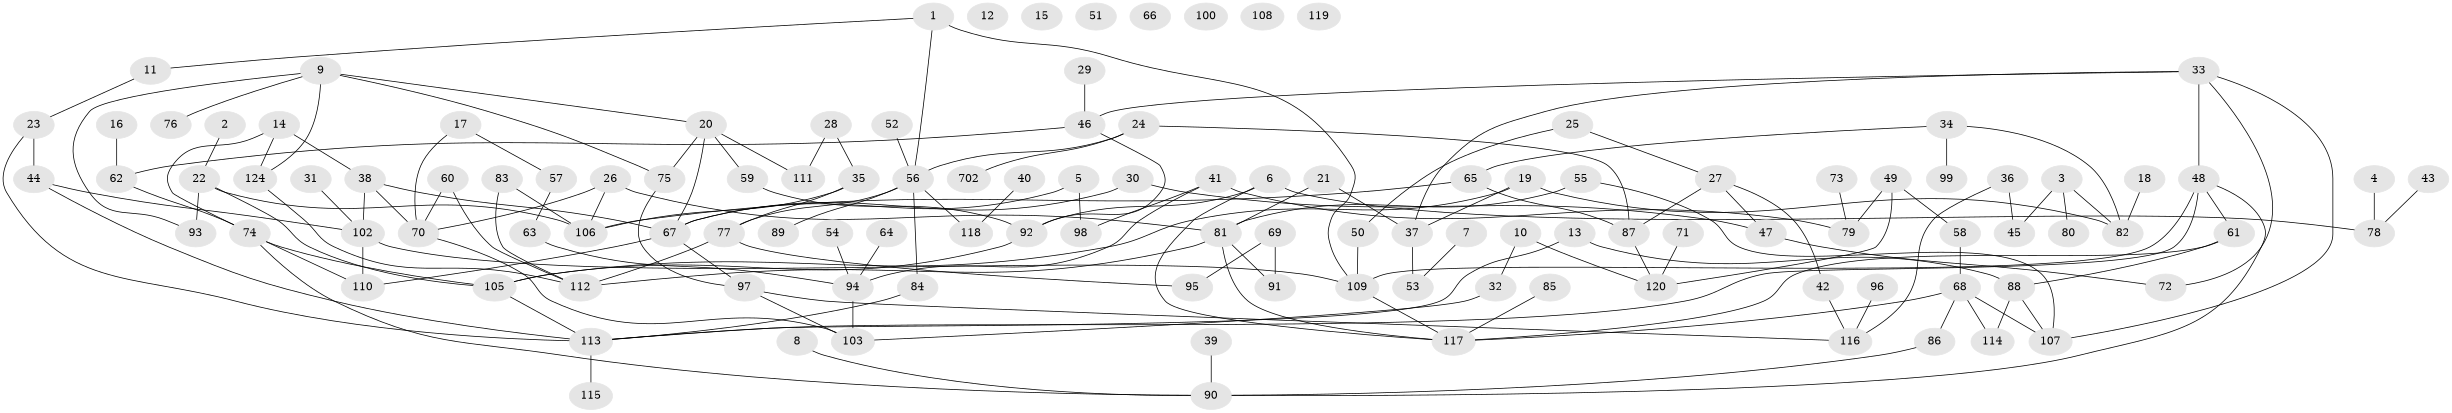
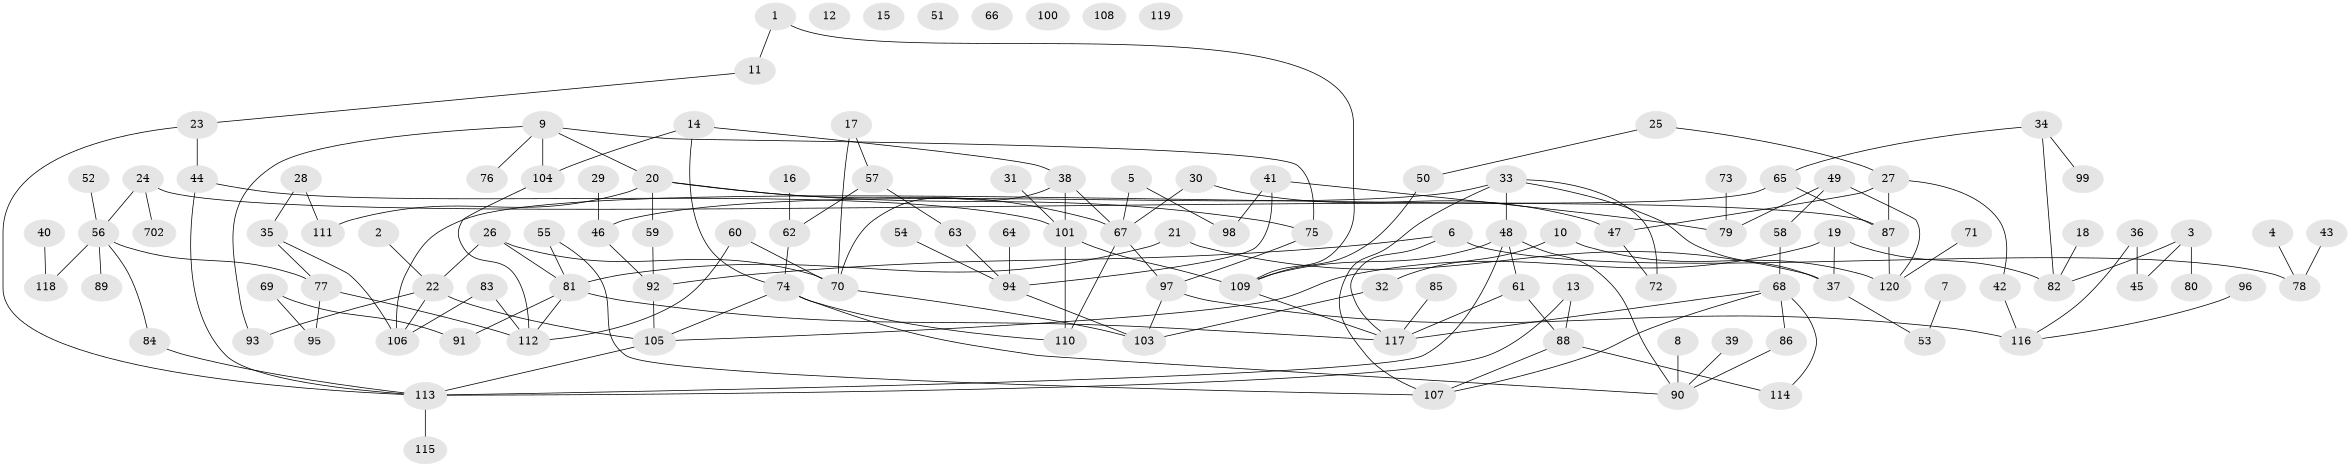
edge "1" -- "56": removed
edge "46" -- "62": now "57" -- "62"
node "124": label "124" -> "104"
edge "26" -- "106": now "26" -- "22"
node "102": label "102" -> "101"
